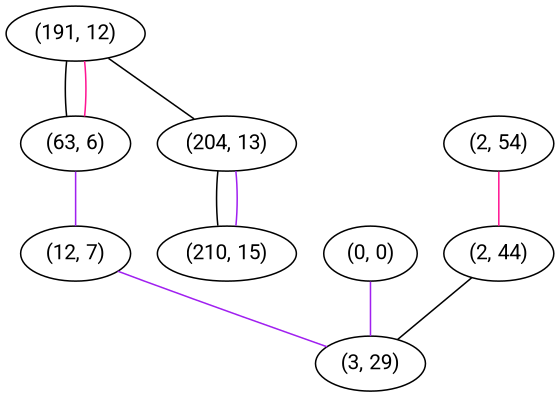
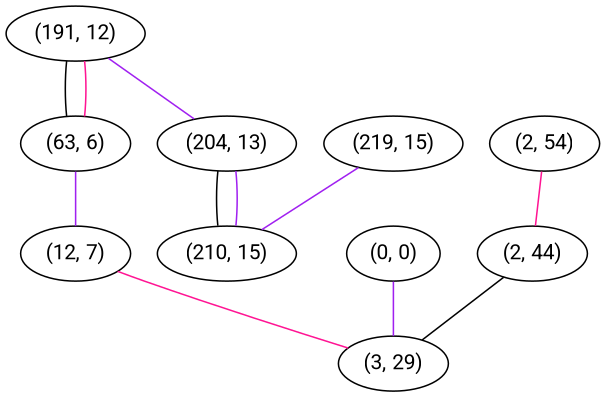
edge "(191, 12)" -- "(204, 13)": color black -> purple
node "(219, 15)": added
edge "(12, 7)" -- "(3, 29)": color purple -> deeppink
